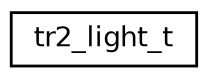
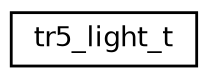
node "tr2_light_t": label "tr2_light_t" -> "tr5_light_t"
